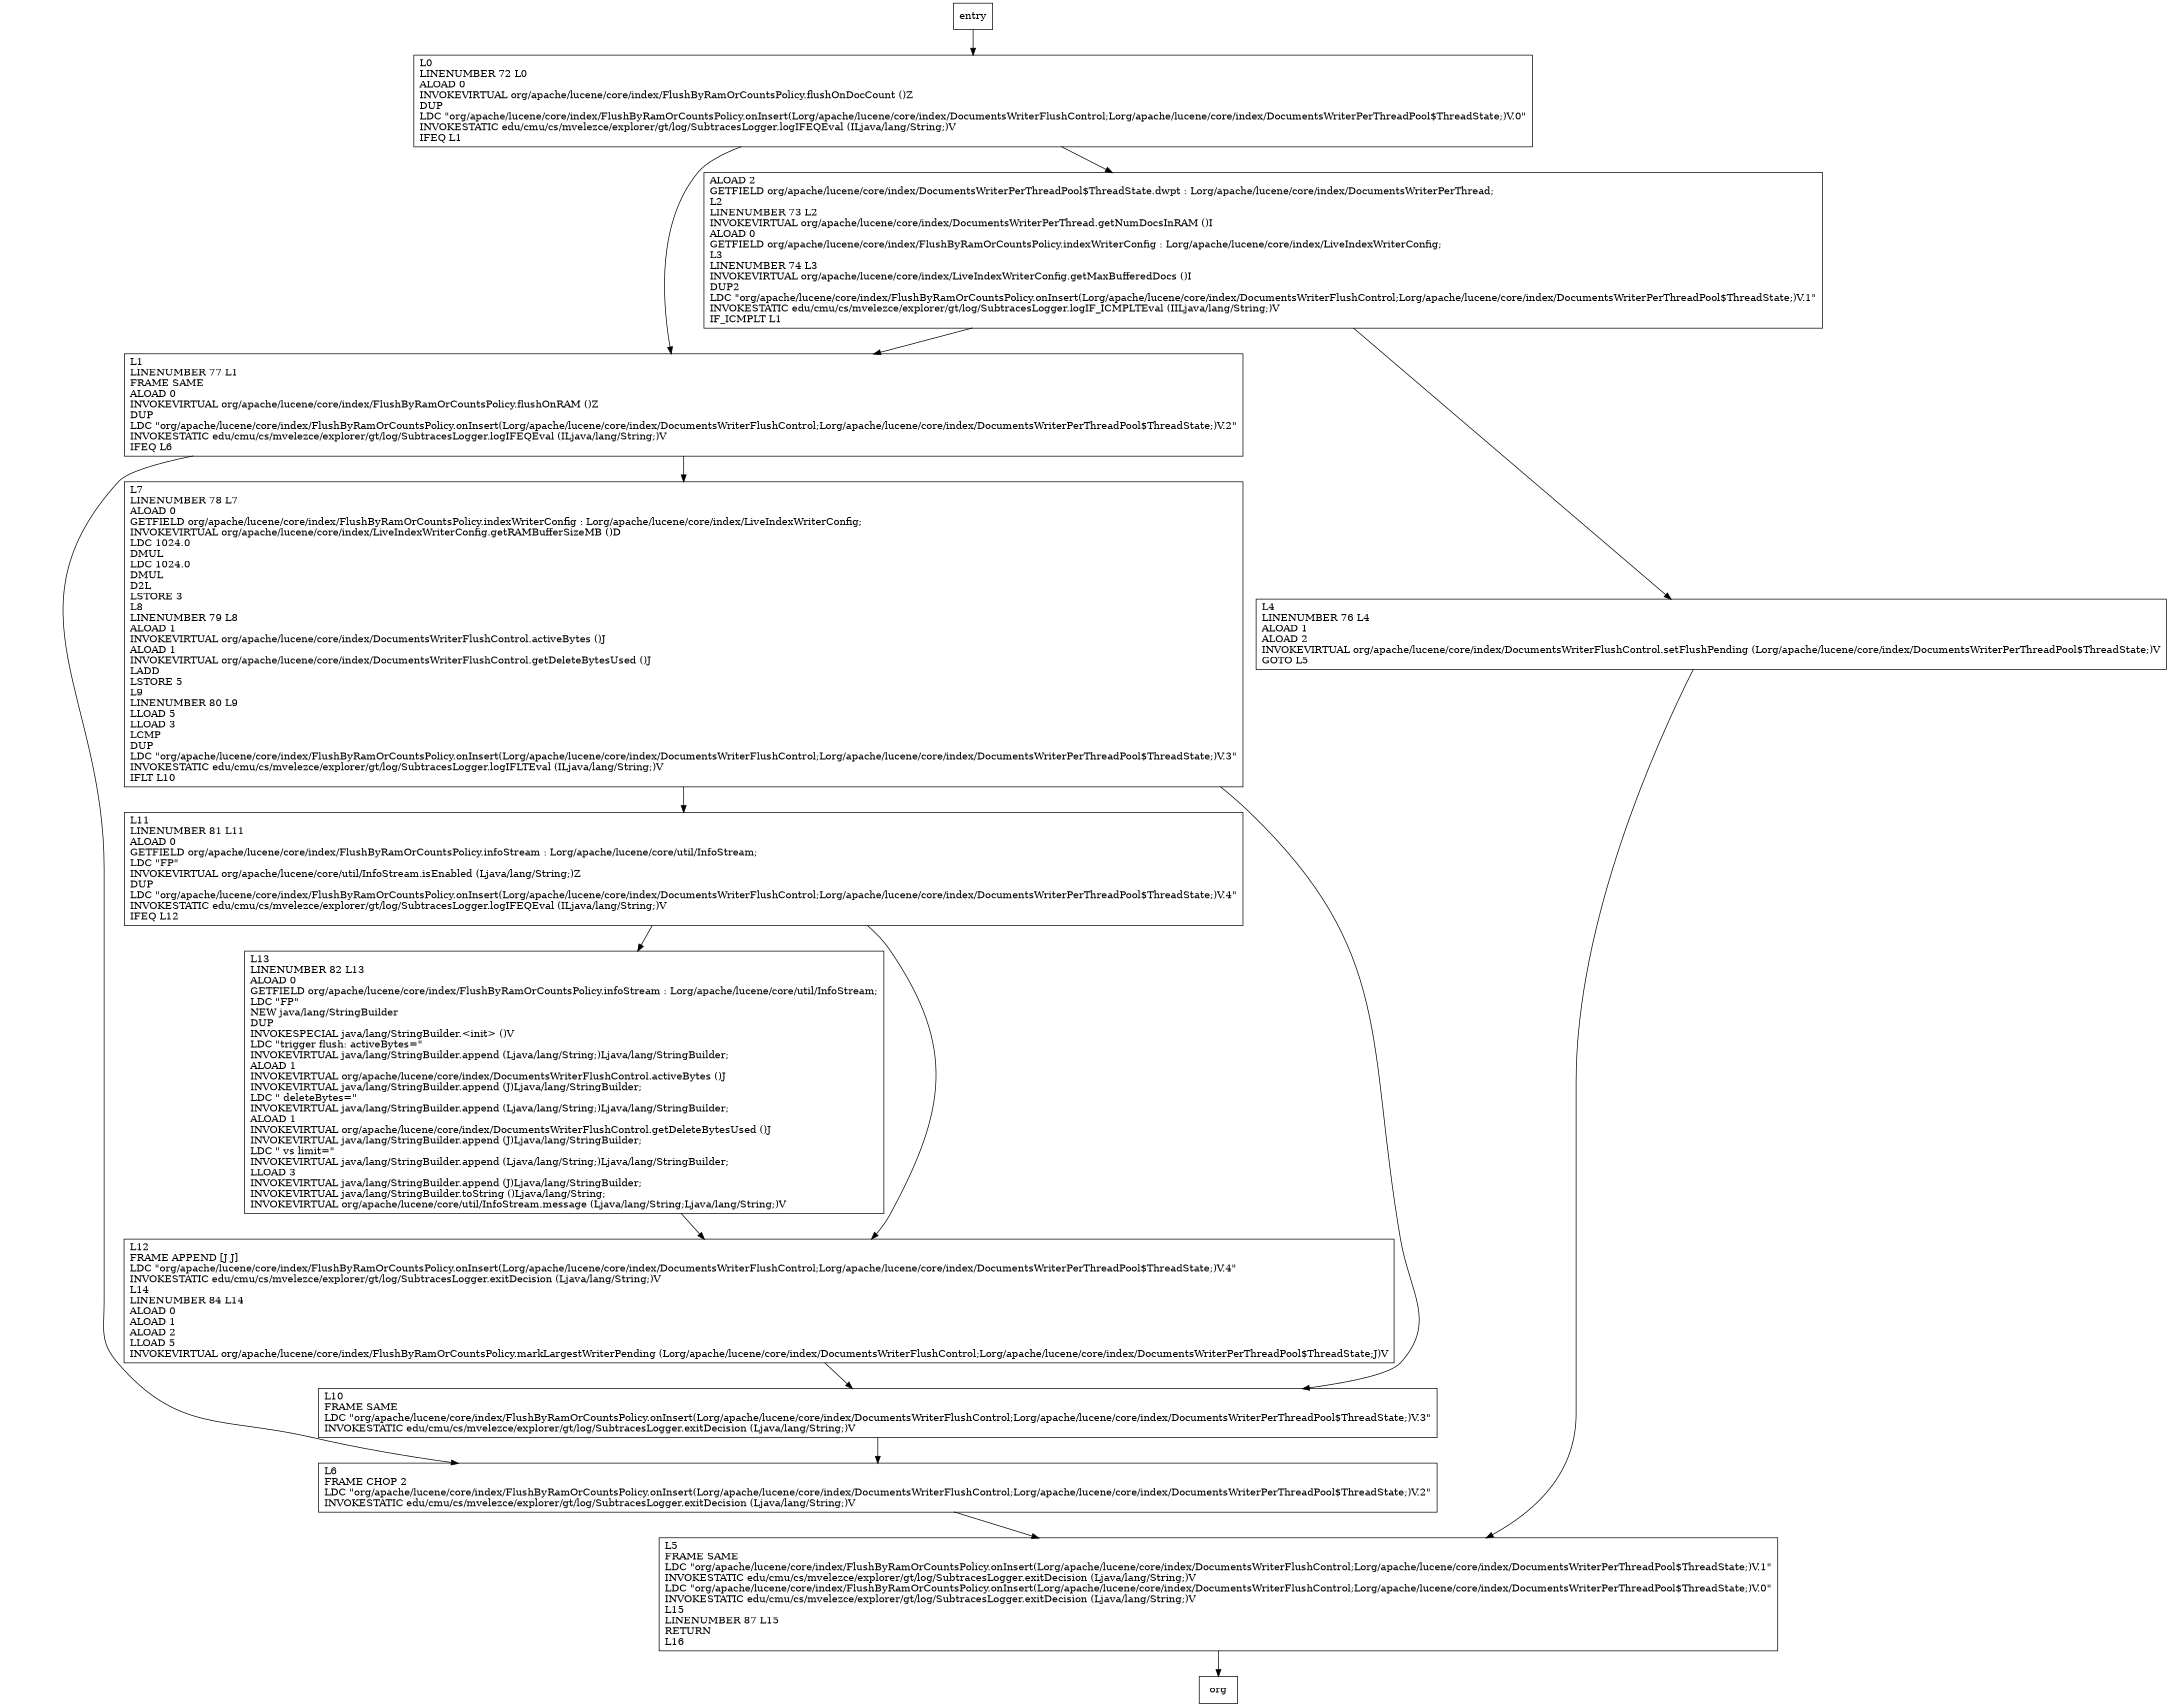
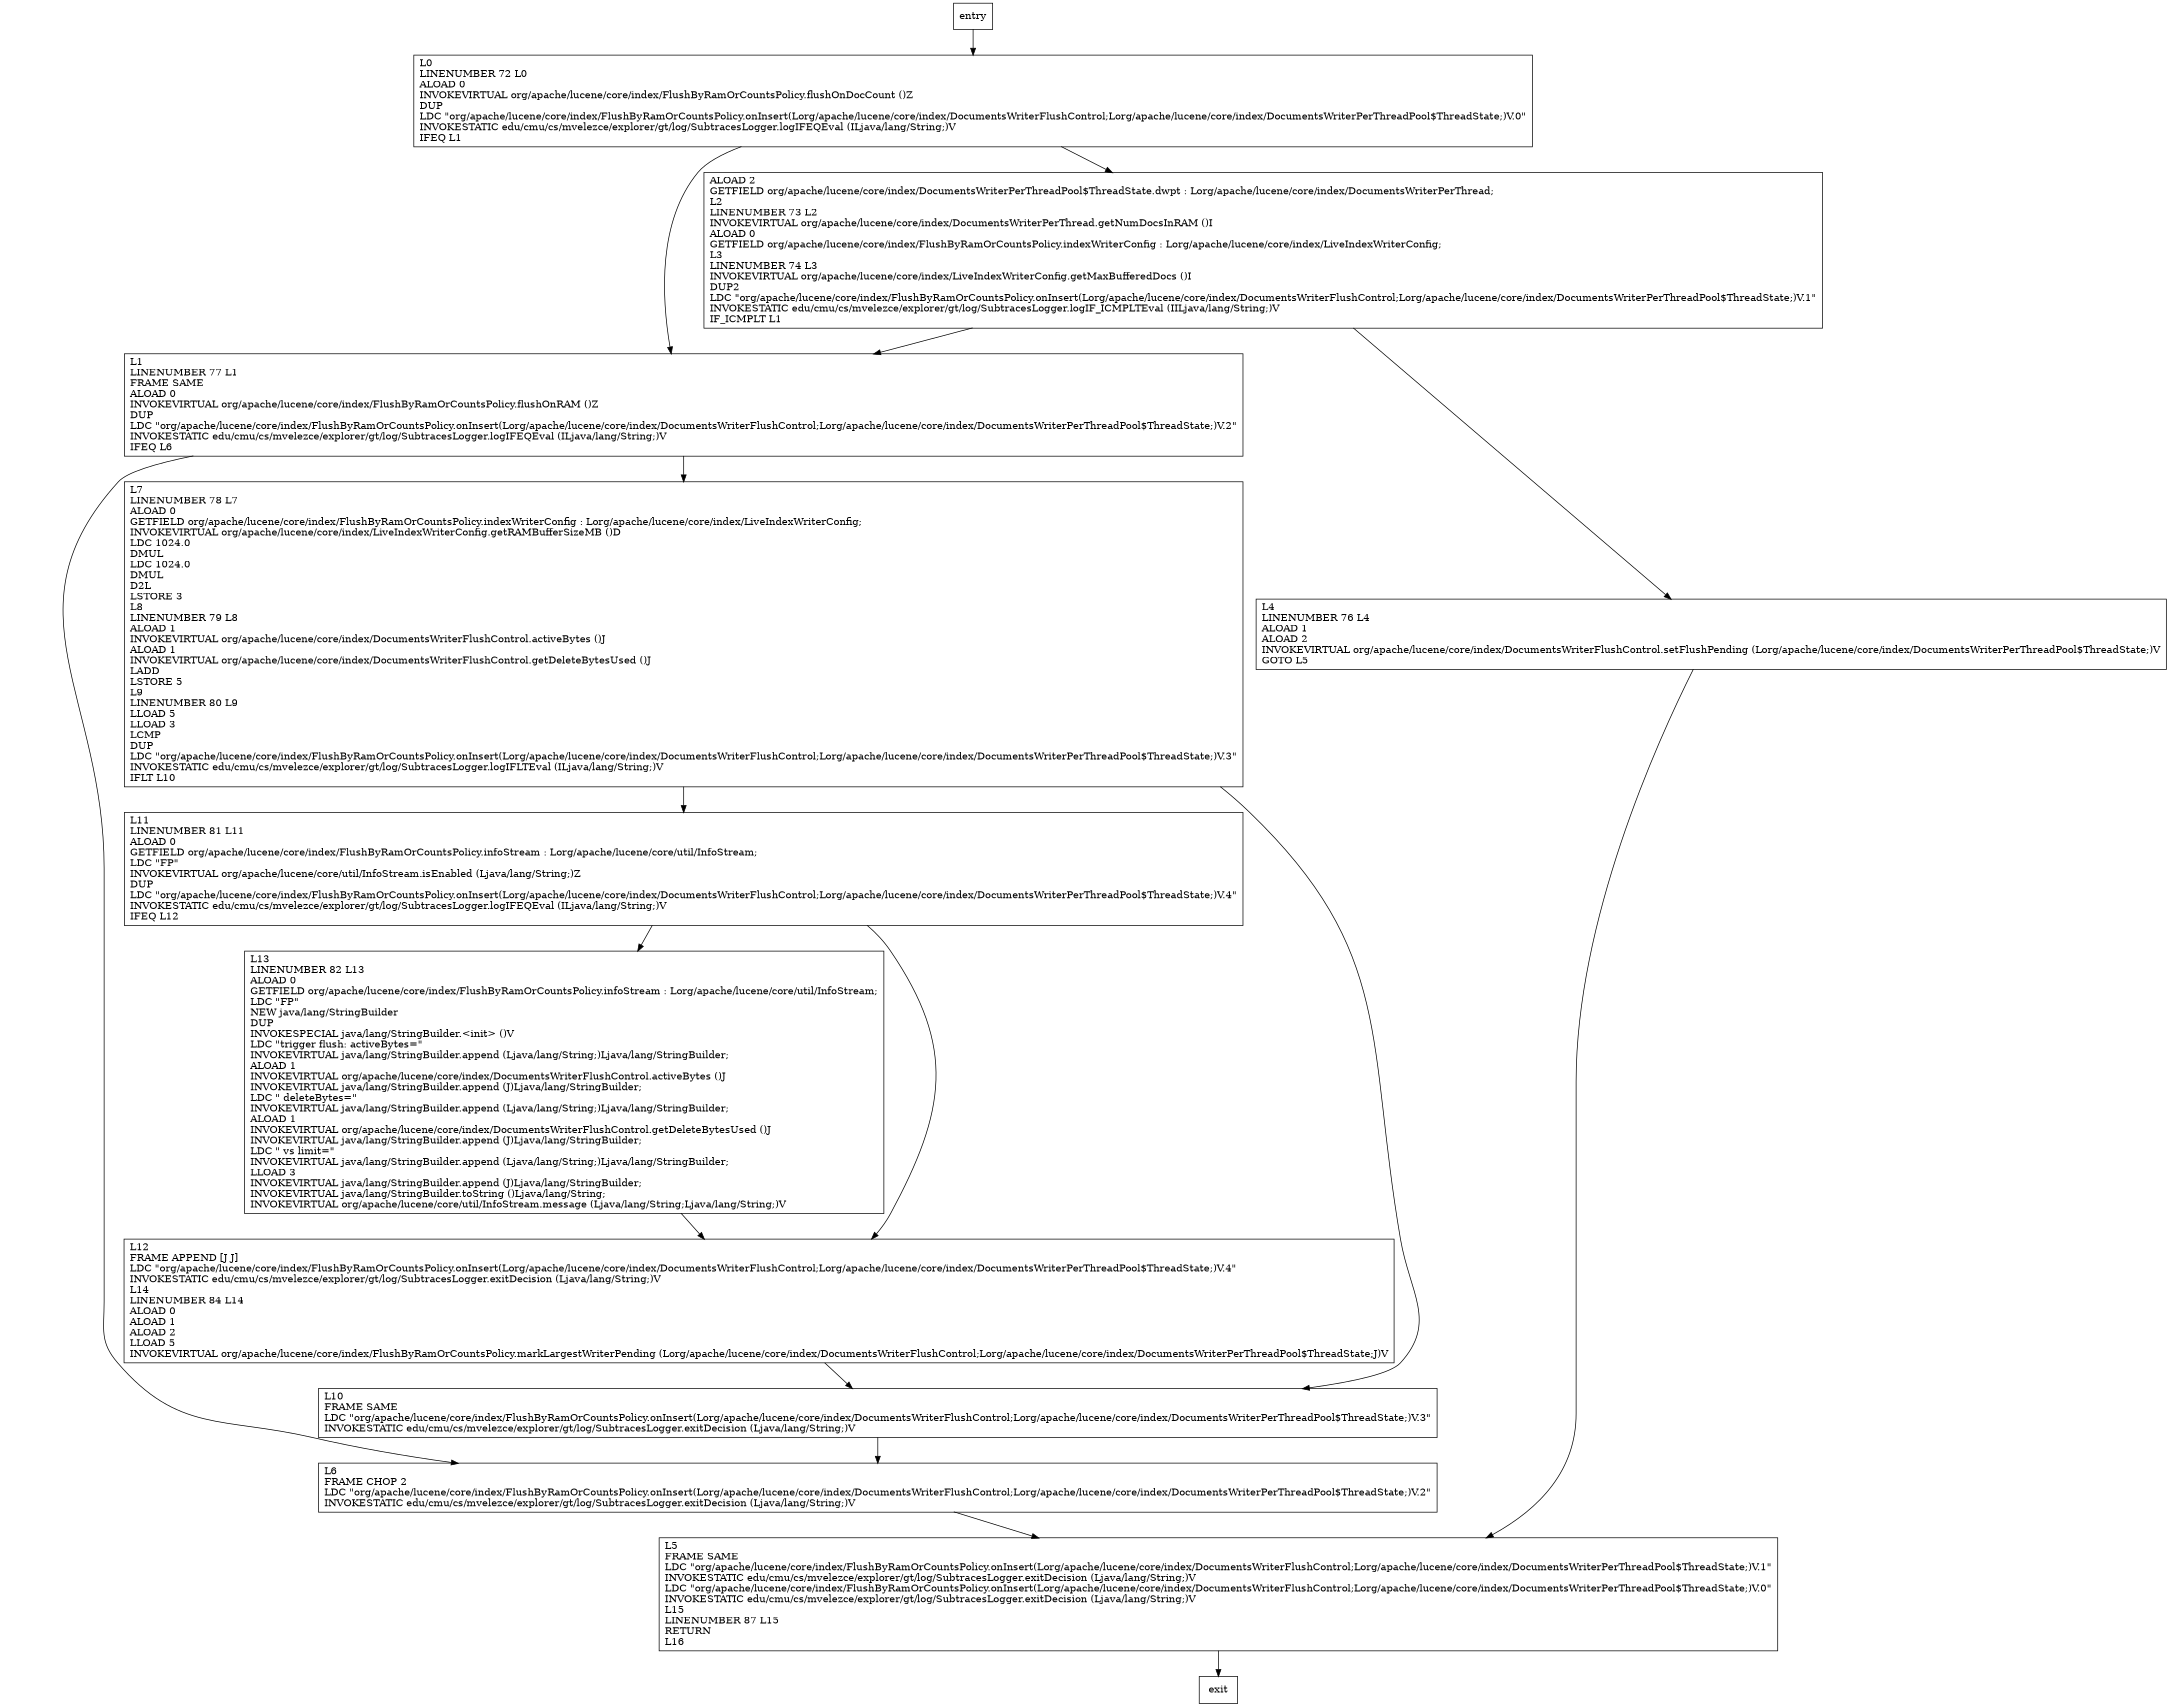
node "org": label "org" -> "exit"
